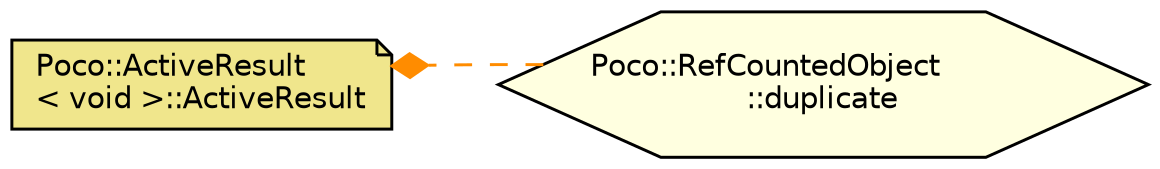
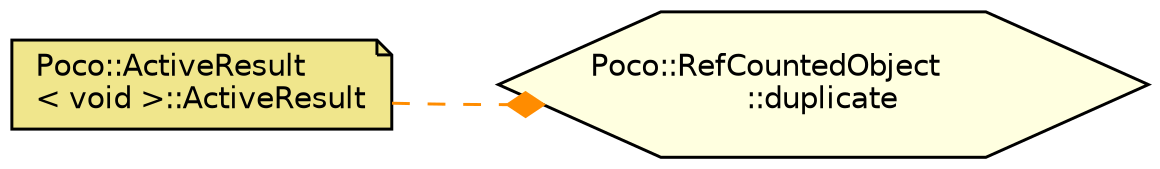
edge "Poco::RefCountedObject ::duplicate" -> "Poco::ActiveResult < void >::ActiveResult": reversed
